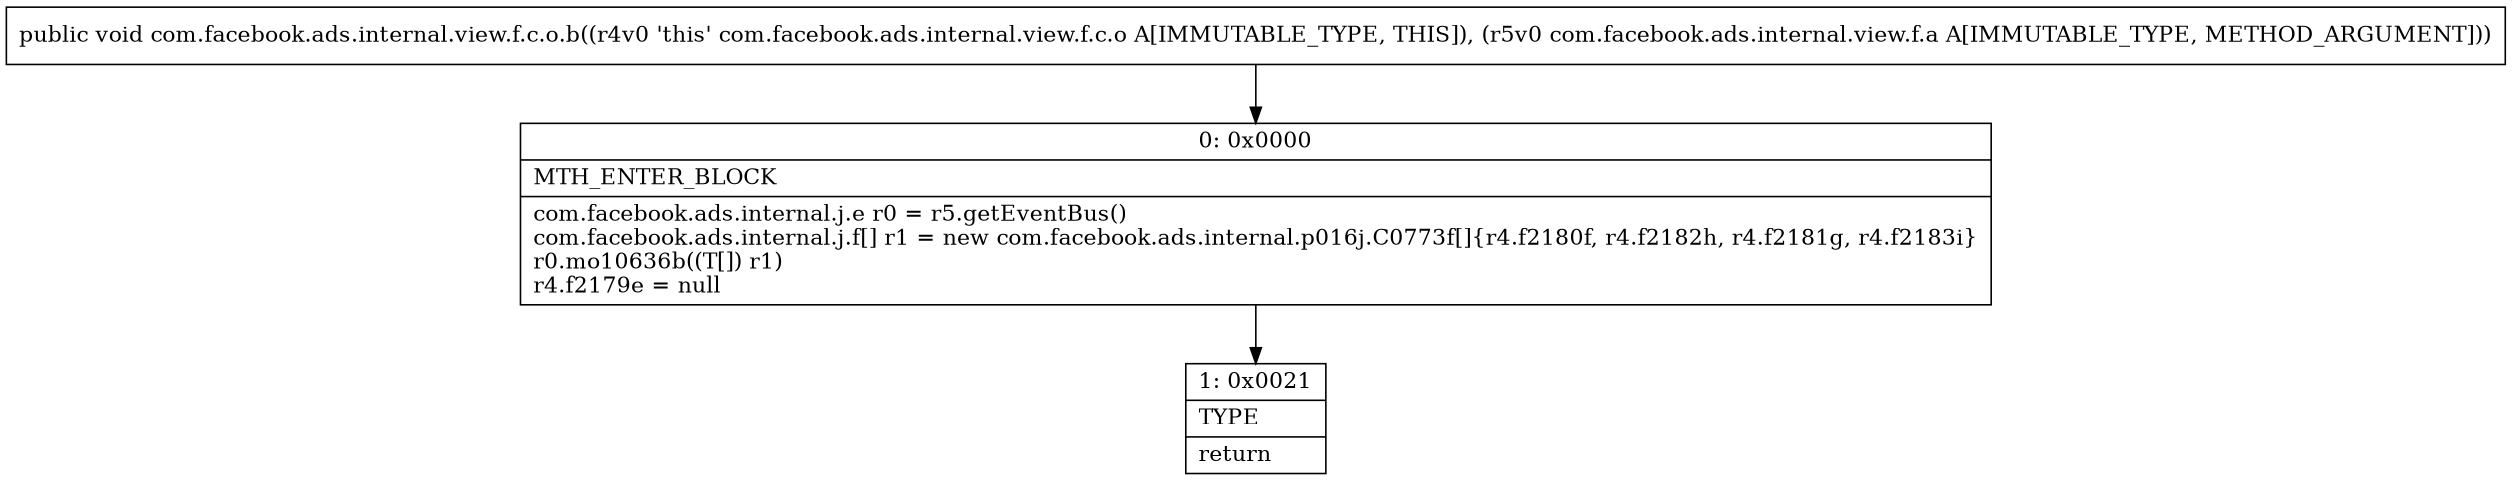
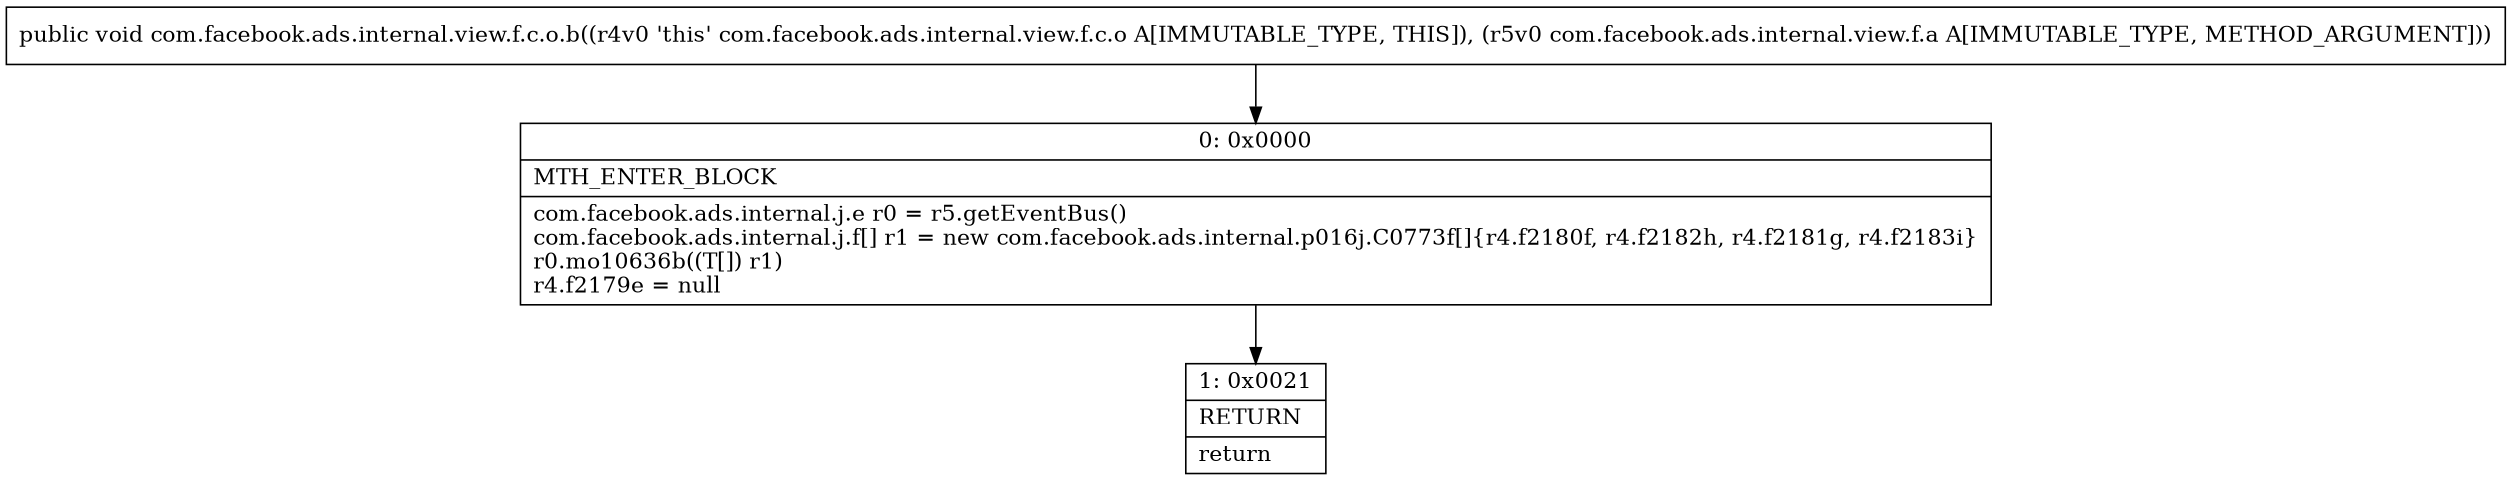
node "1: 0x0021": text "TYPE" -> "RETURN"
